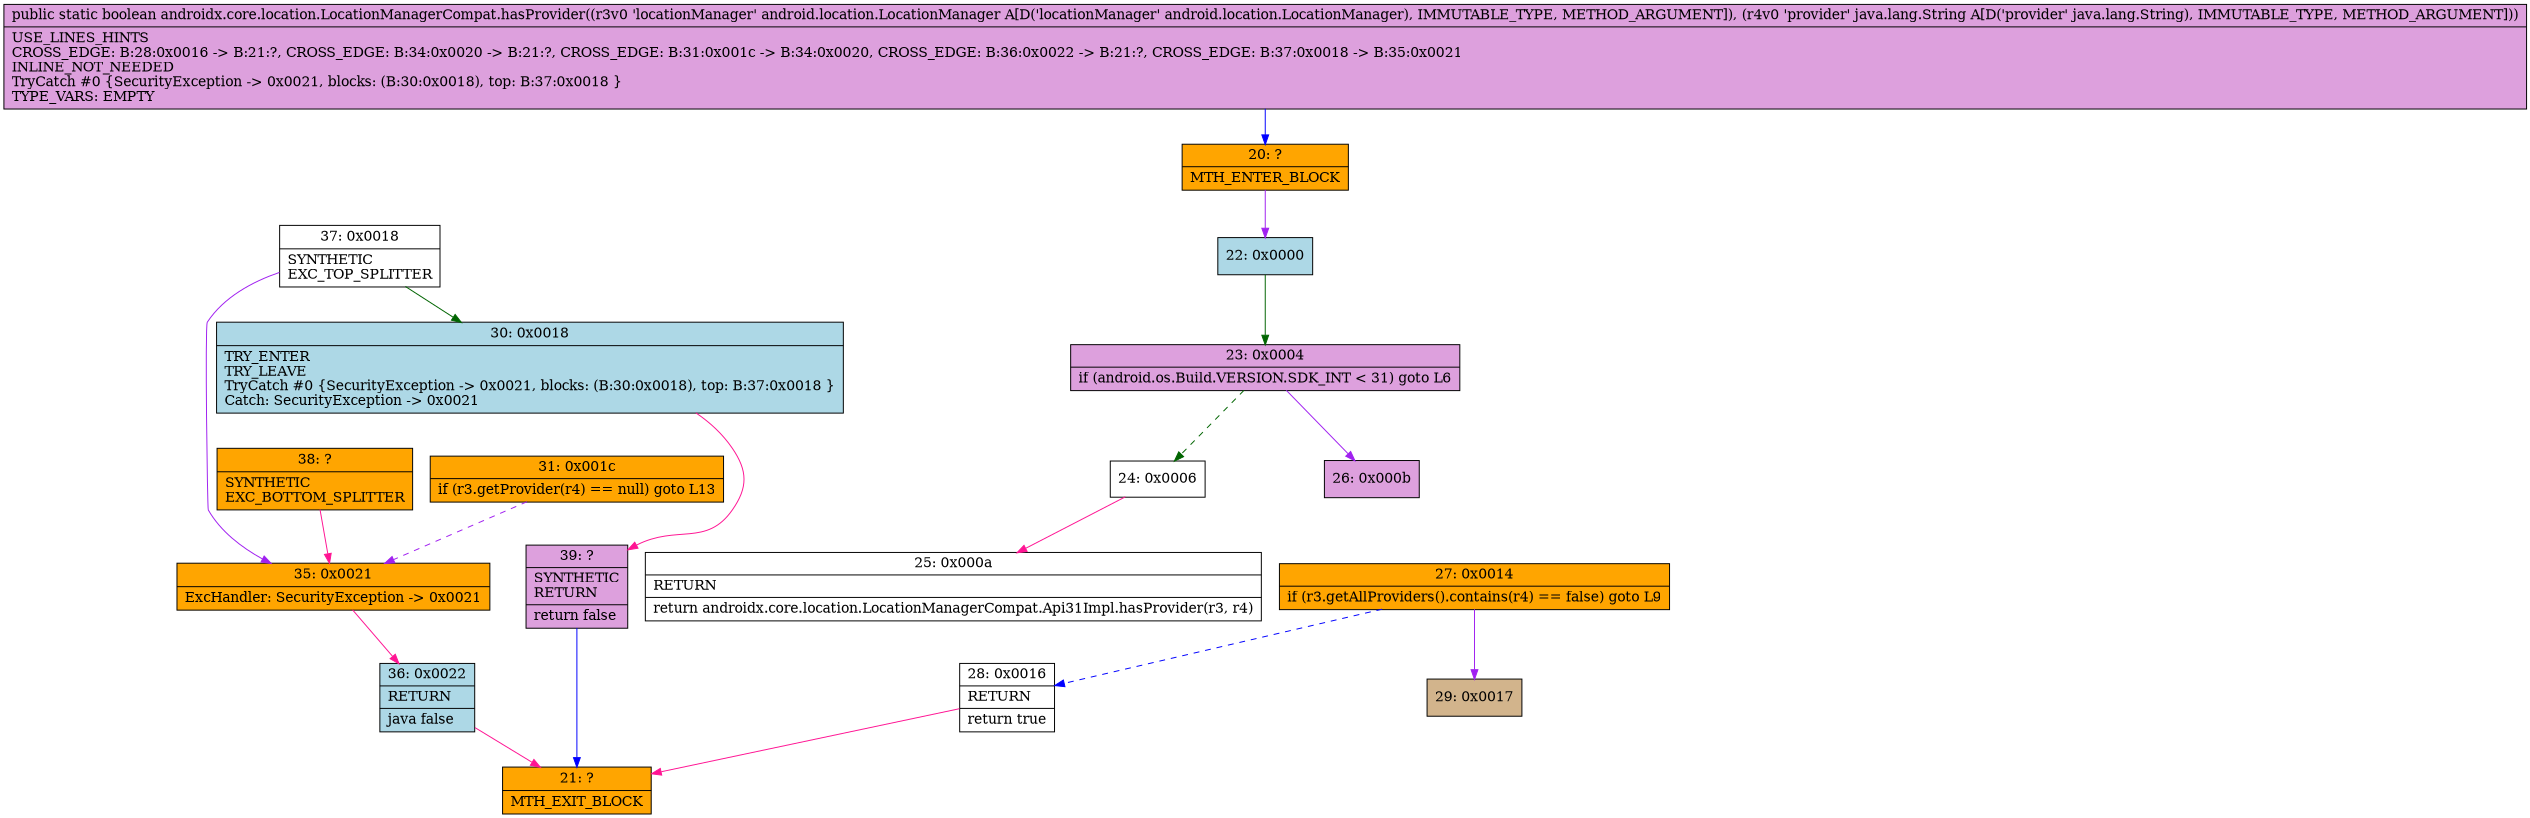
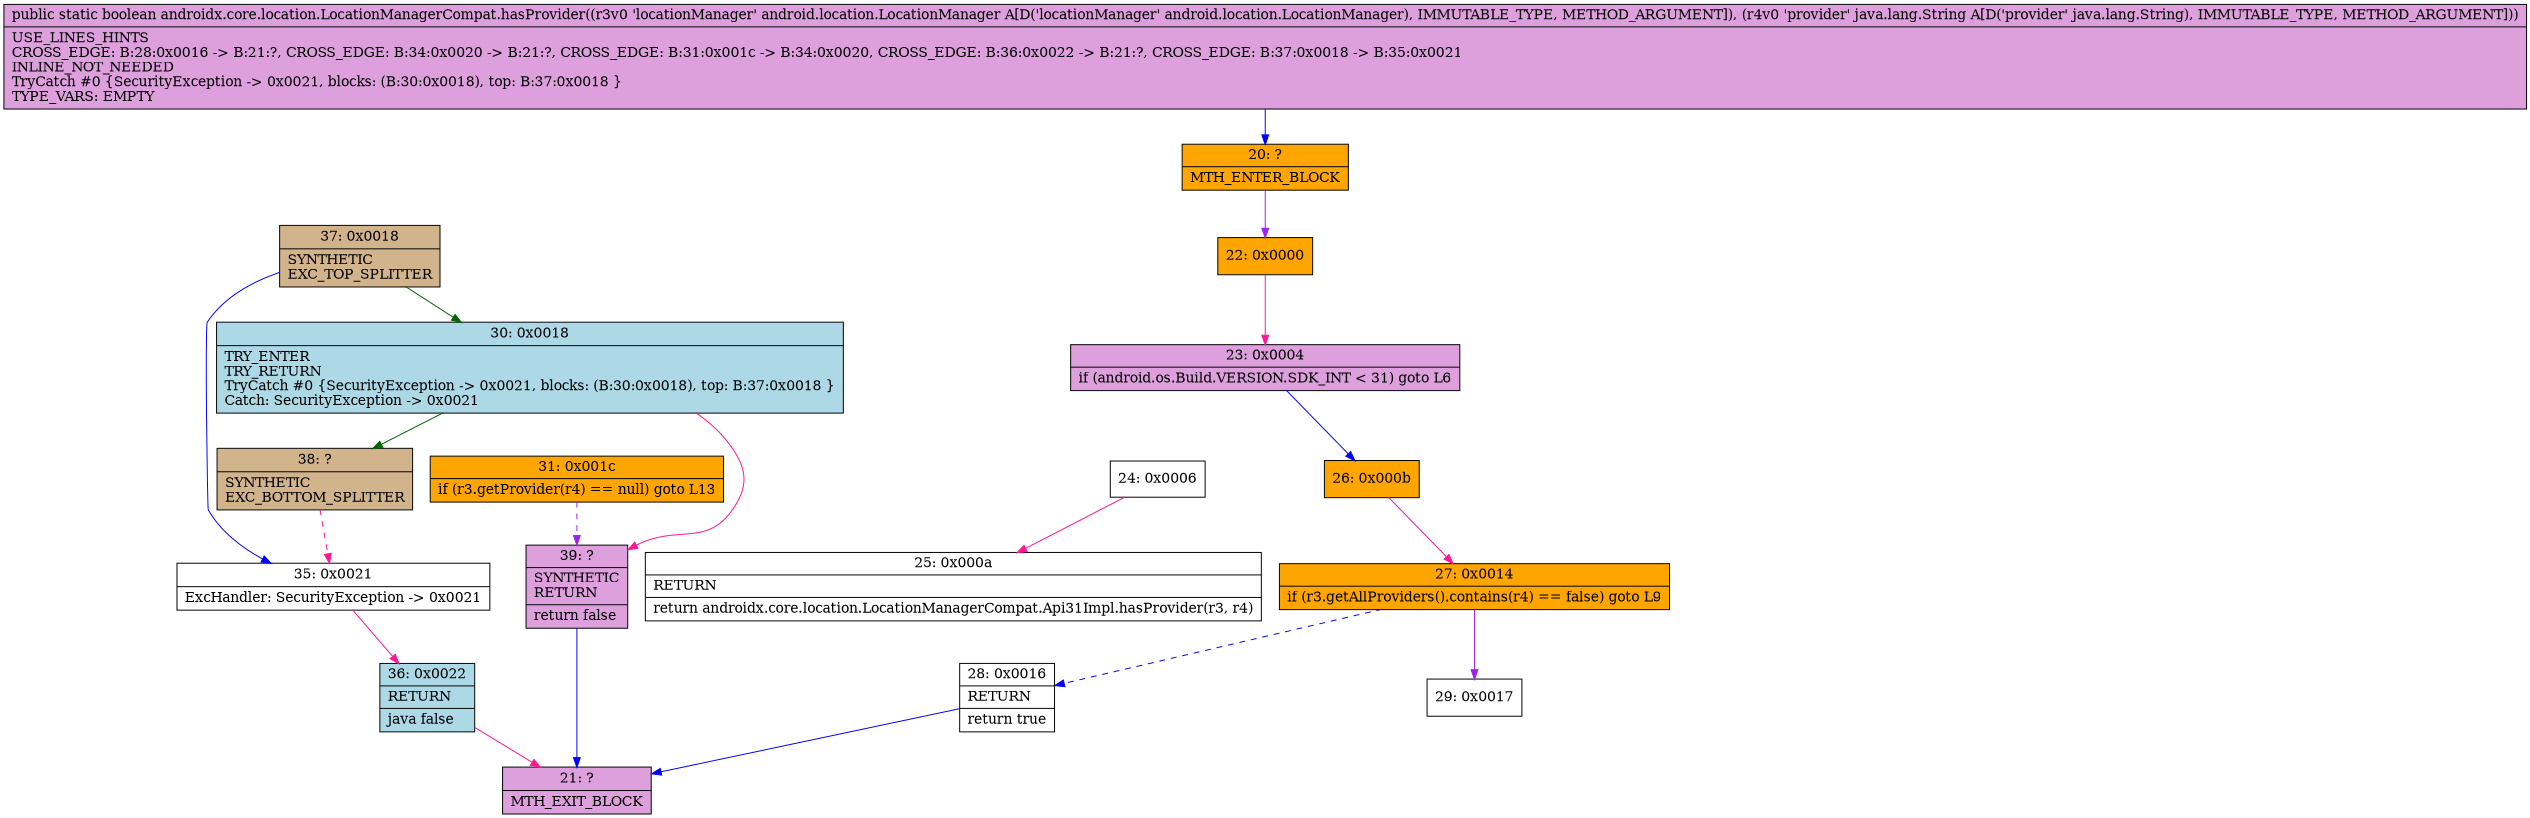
node "37: 0x0018": fillcolor white -> tan
node "22: 0x0000": fillcolor lightblue -> orange
edge "22: 0x0000" -> "23: 0x0004": color darkgreen -> deeppink
node "30: 0x0018": text "TRY_LEAVE" -> "TRY_RETURN"
edge "37: 0x0018" -> "35: 0x0021": color purple -> blue
edge "23: 0x0004" -> "24: 0x0006": removed
edge "23: 0x0004" -> "26: 0x000b": color purple -> blue
edge "30: 0x0018" -> "38: ?": added
node "38: ?": fillcolor orange -> tan
node "26: 0x000b": fillcolor plum -> orange
edge "26: 0x000b" -> "27: 0x0014": added
edge "31: 0x001c" -> "35: 0x0021": now "31: 0x001c" -> "39: ?"
edge "38: ?" -> "35: 0x0021": style solid -> dashed
node "35: 0x0021": fillcolor orange -> white
node "29: 0x0017": fillcolor tan -> white
edge "28: 0x0016" -> "21: ?": color deeppink -> blue
node "21: ?": fillcolor orange -> plum
